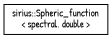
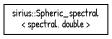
node "sirius::Spheric_function < spectral, double >": label "sirius::Spheric_function < spectral, double >" -> "sirius::Spheric_spectral < spectral, double >"
